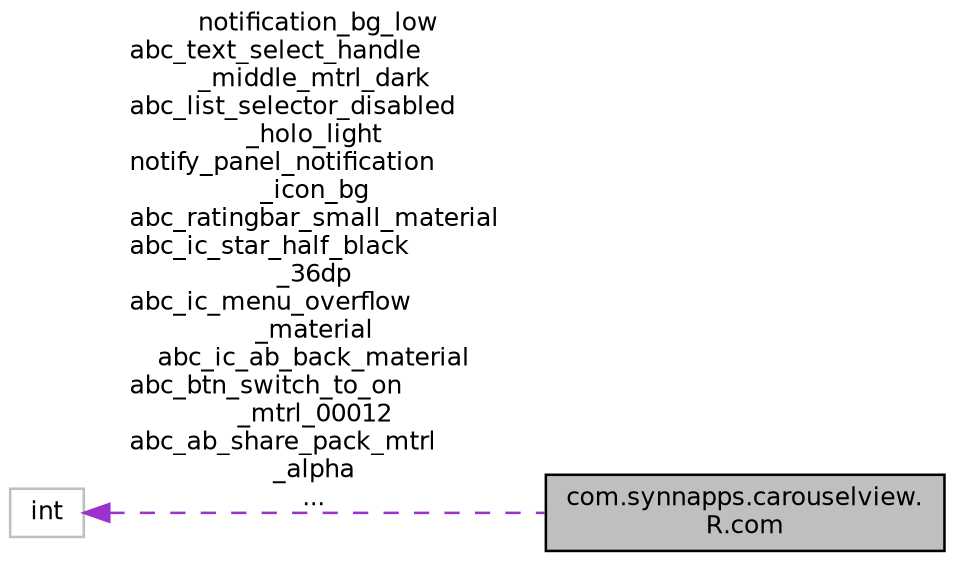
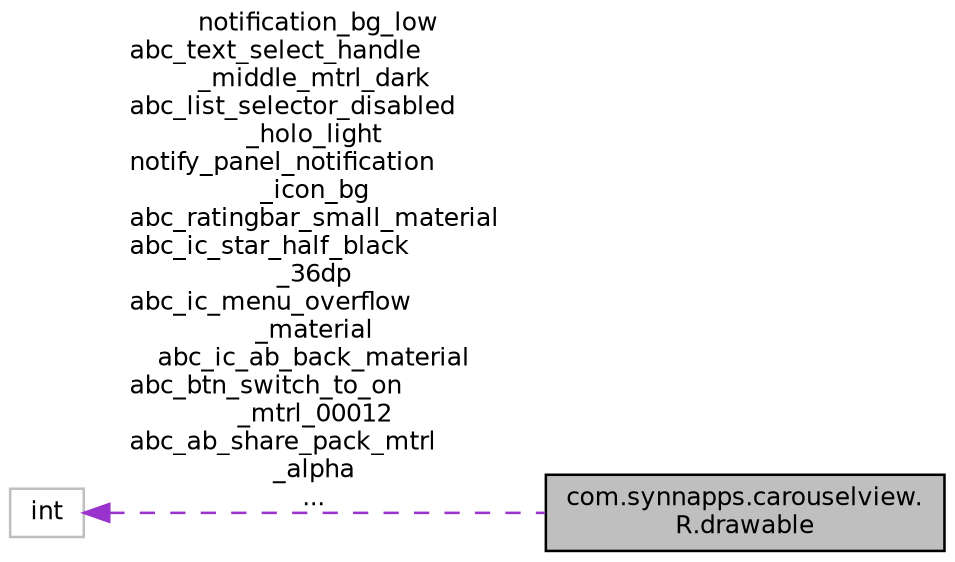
node "com.synnapps.carouselview. R.com": label "com.synnapps.carouselview. R.com" -> "com.synnapps.carouselview. R.drawable"
